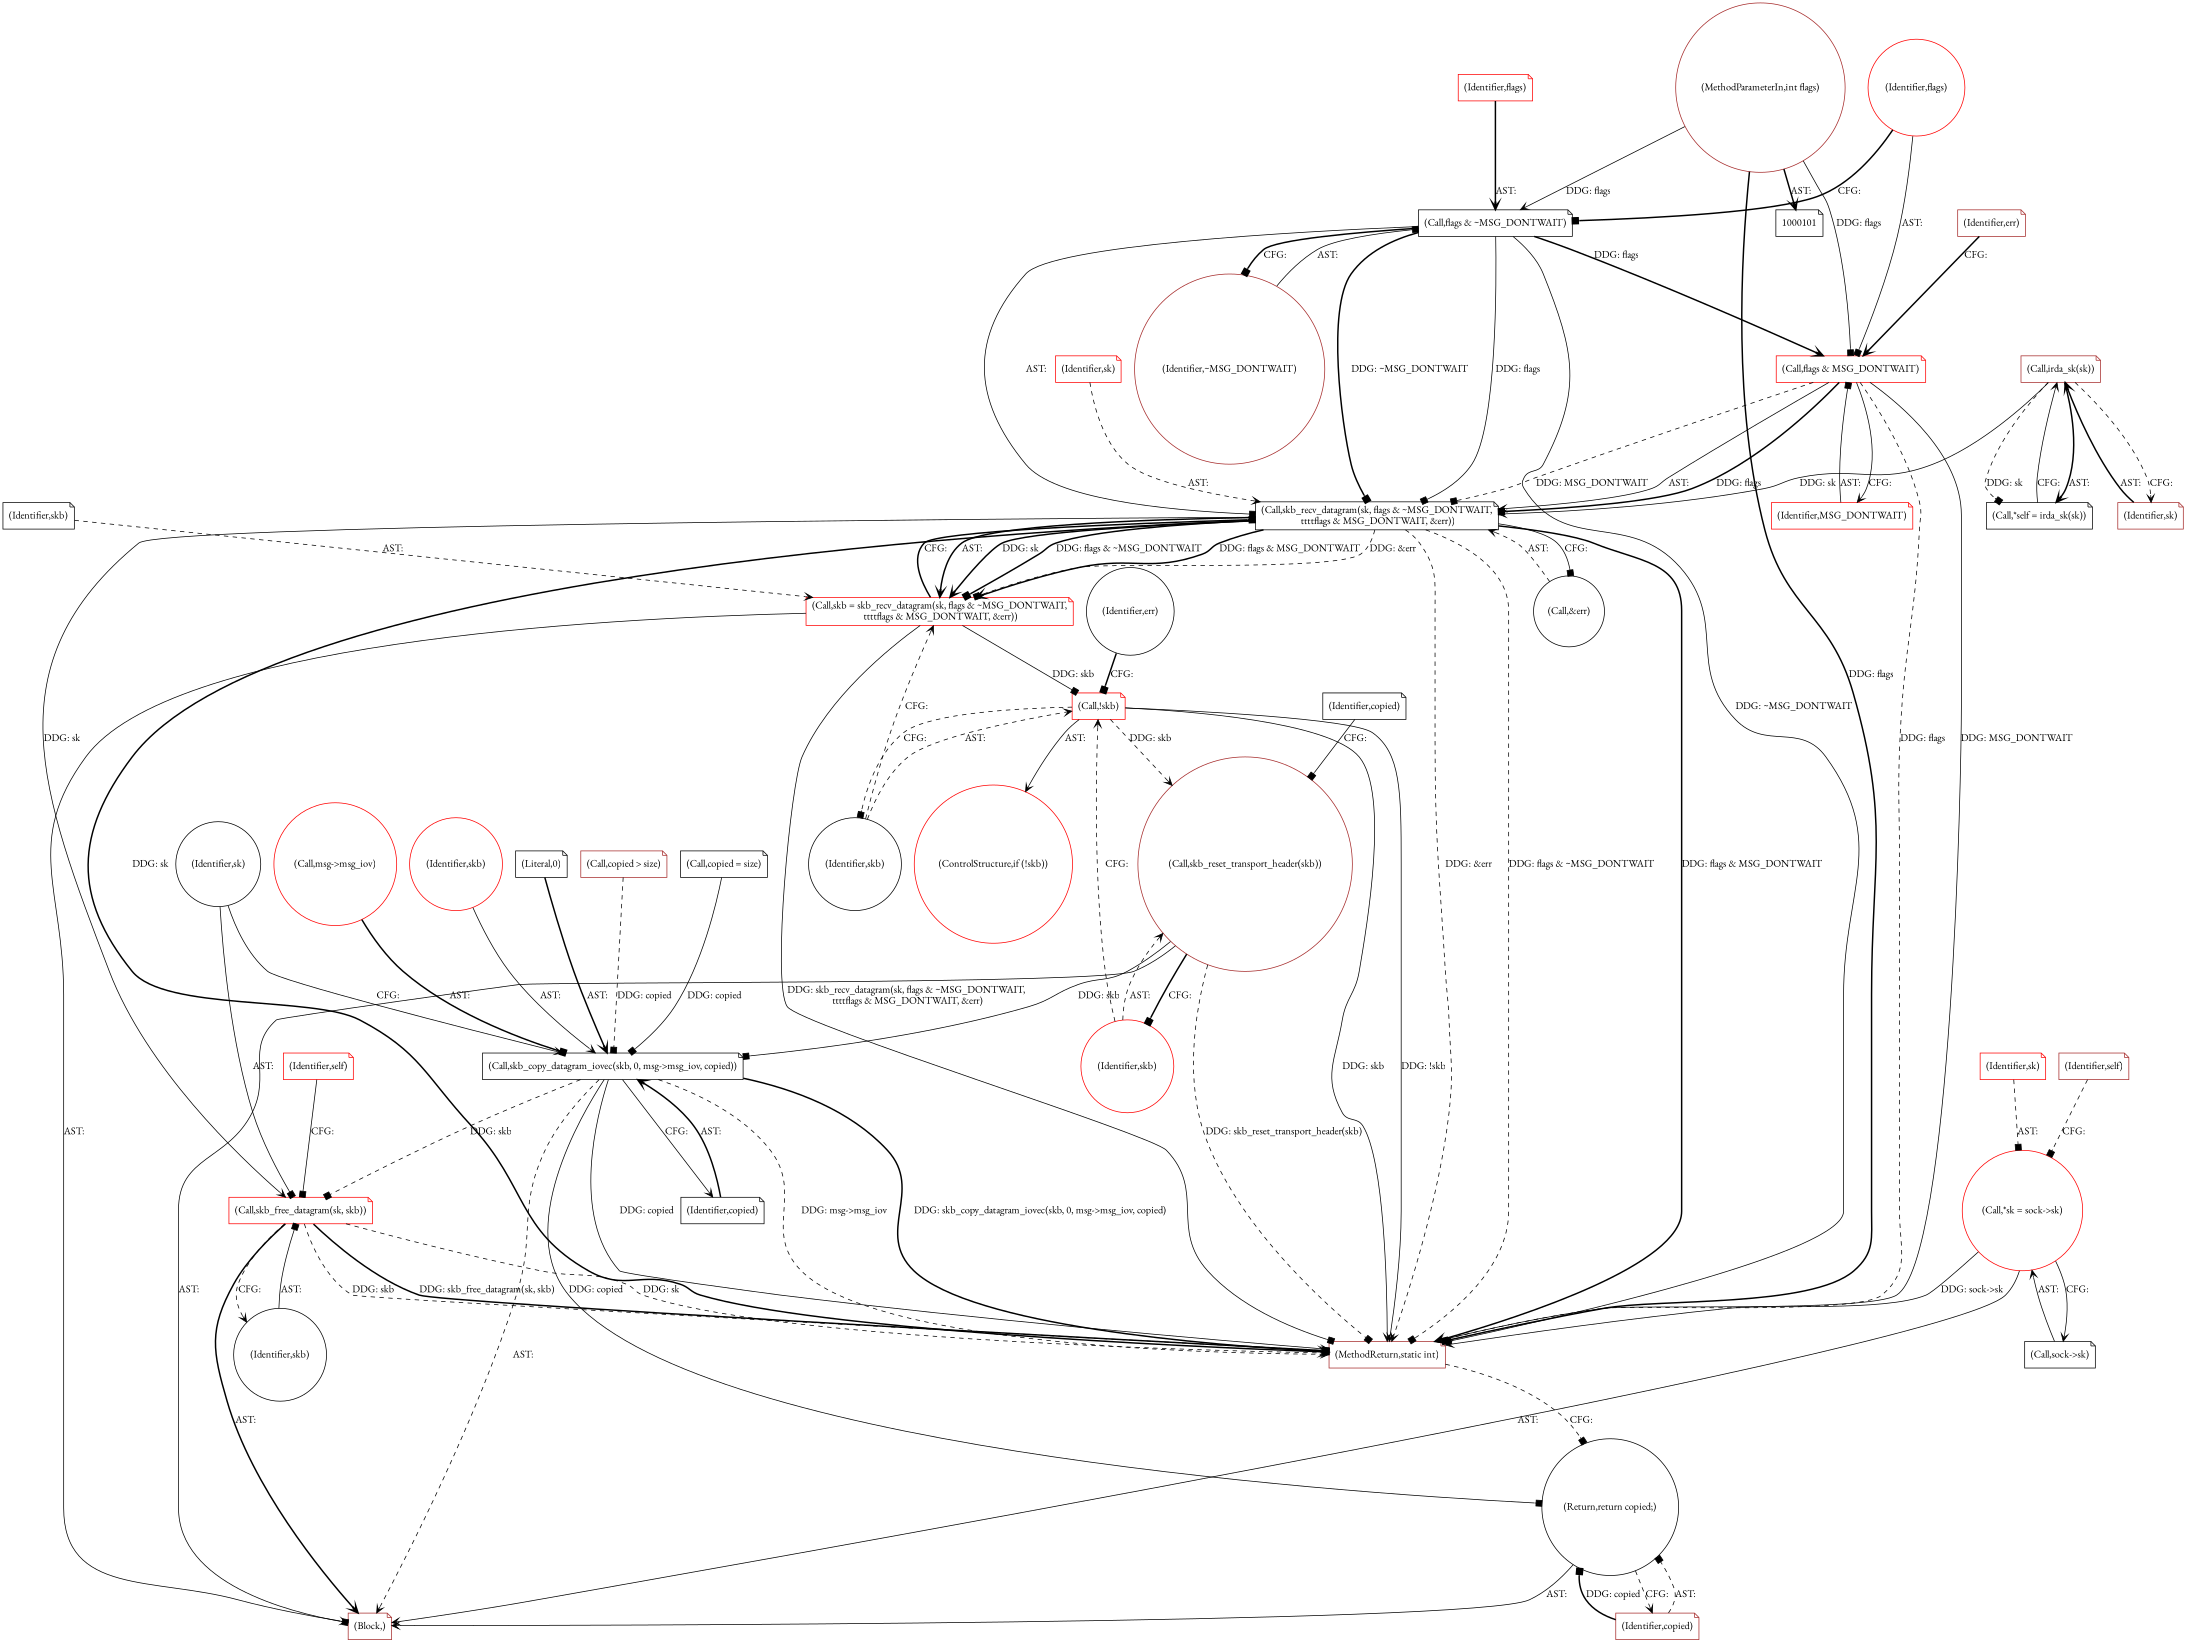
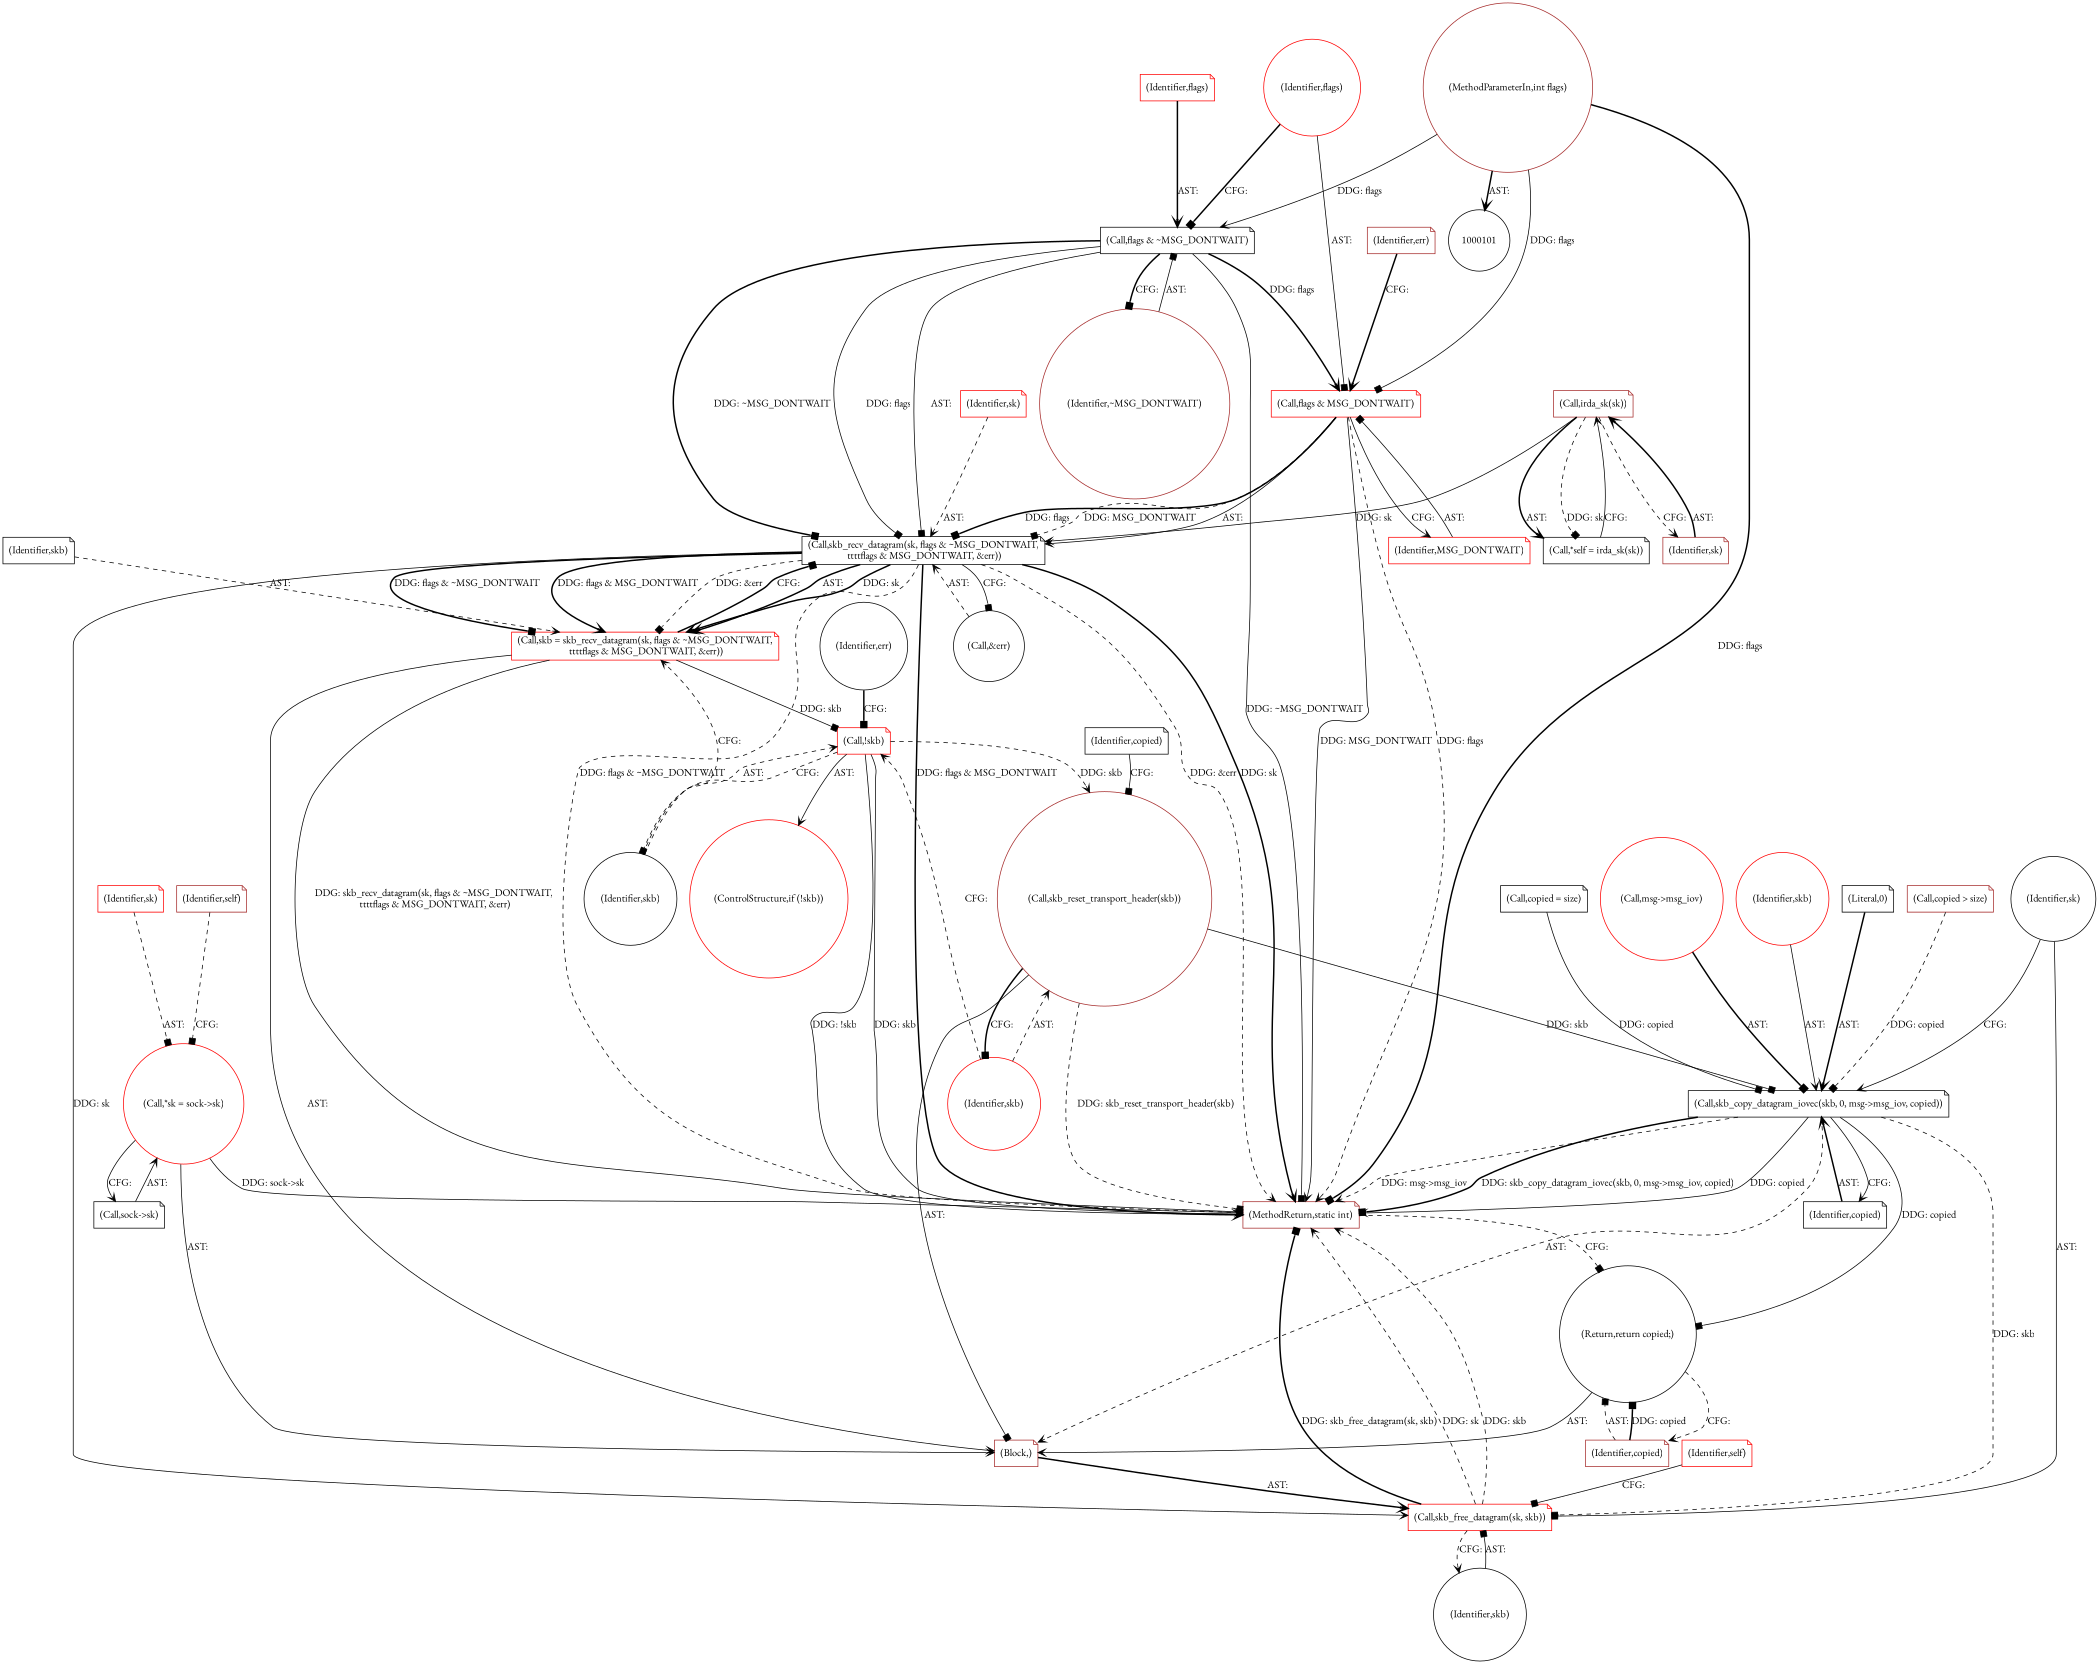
node "1000101": shape note -> circle
edge "(Call,skb_free_datagram(sk, skb))" -> "(Block,)": reversed
